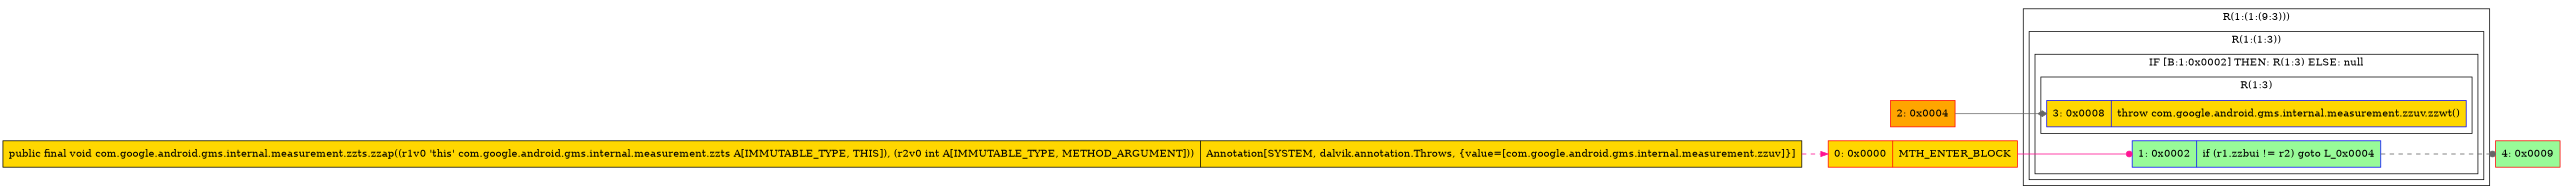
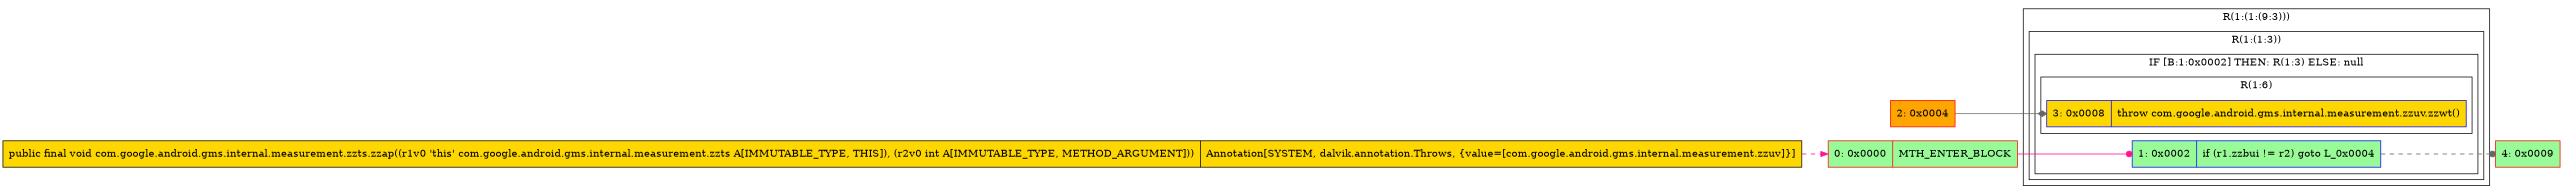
cluster "R(1:3)": label "R(1:3)" -> "R(1:6)"
node "0: 0x0000": fillcolor gold -> palegreen
